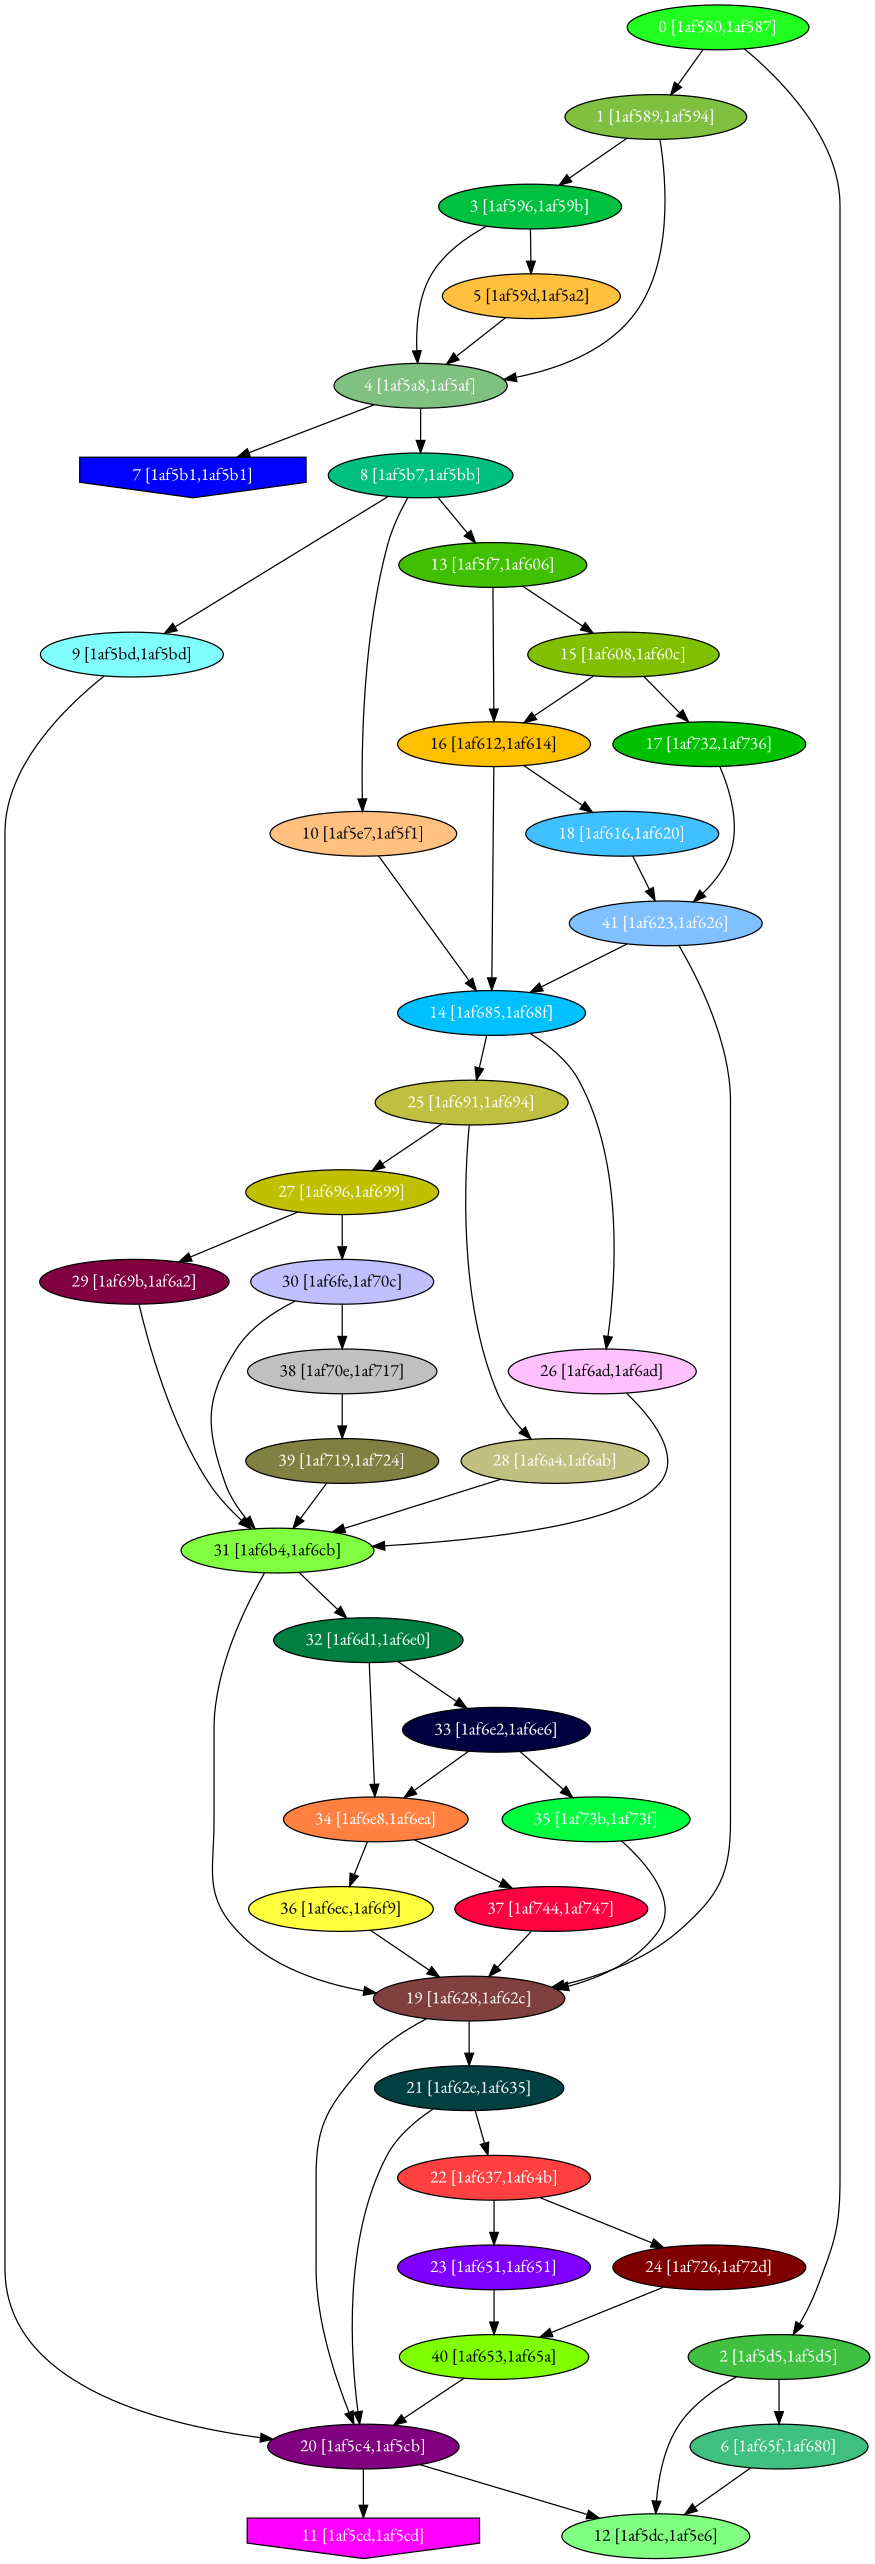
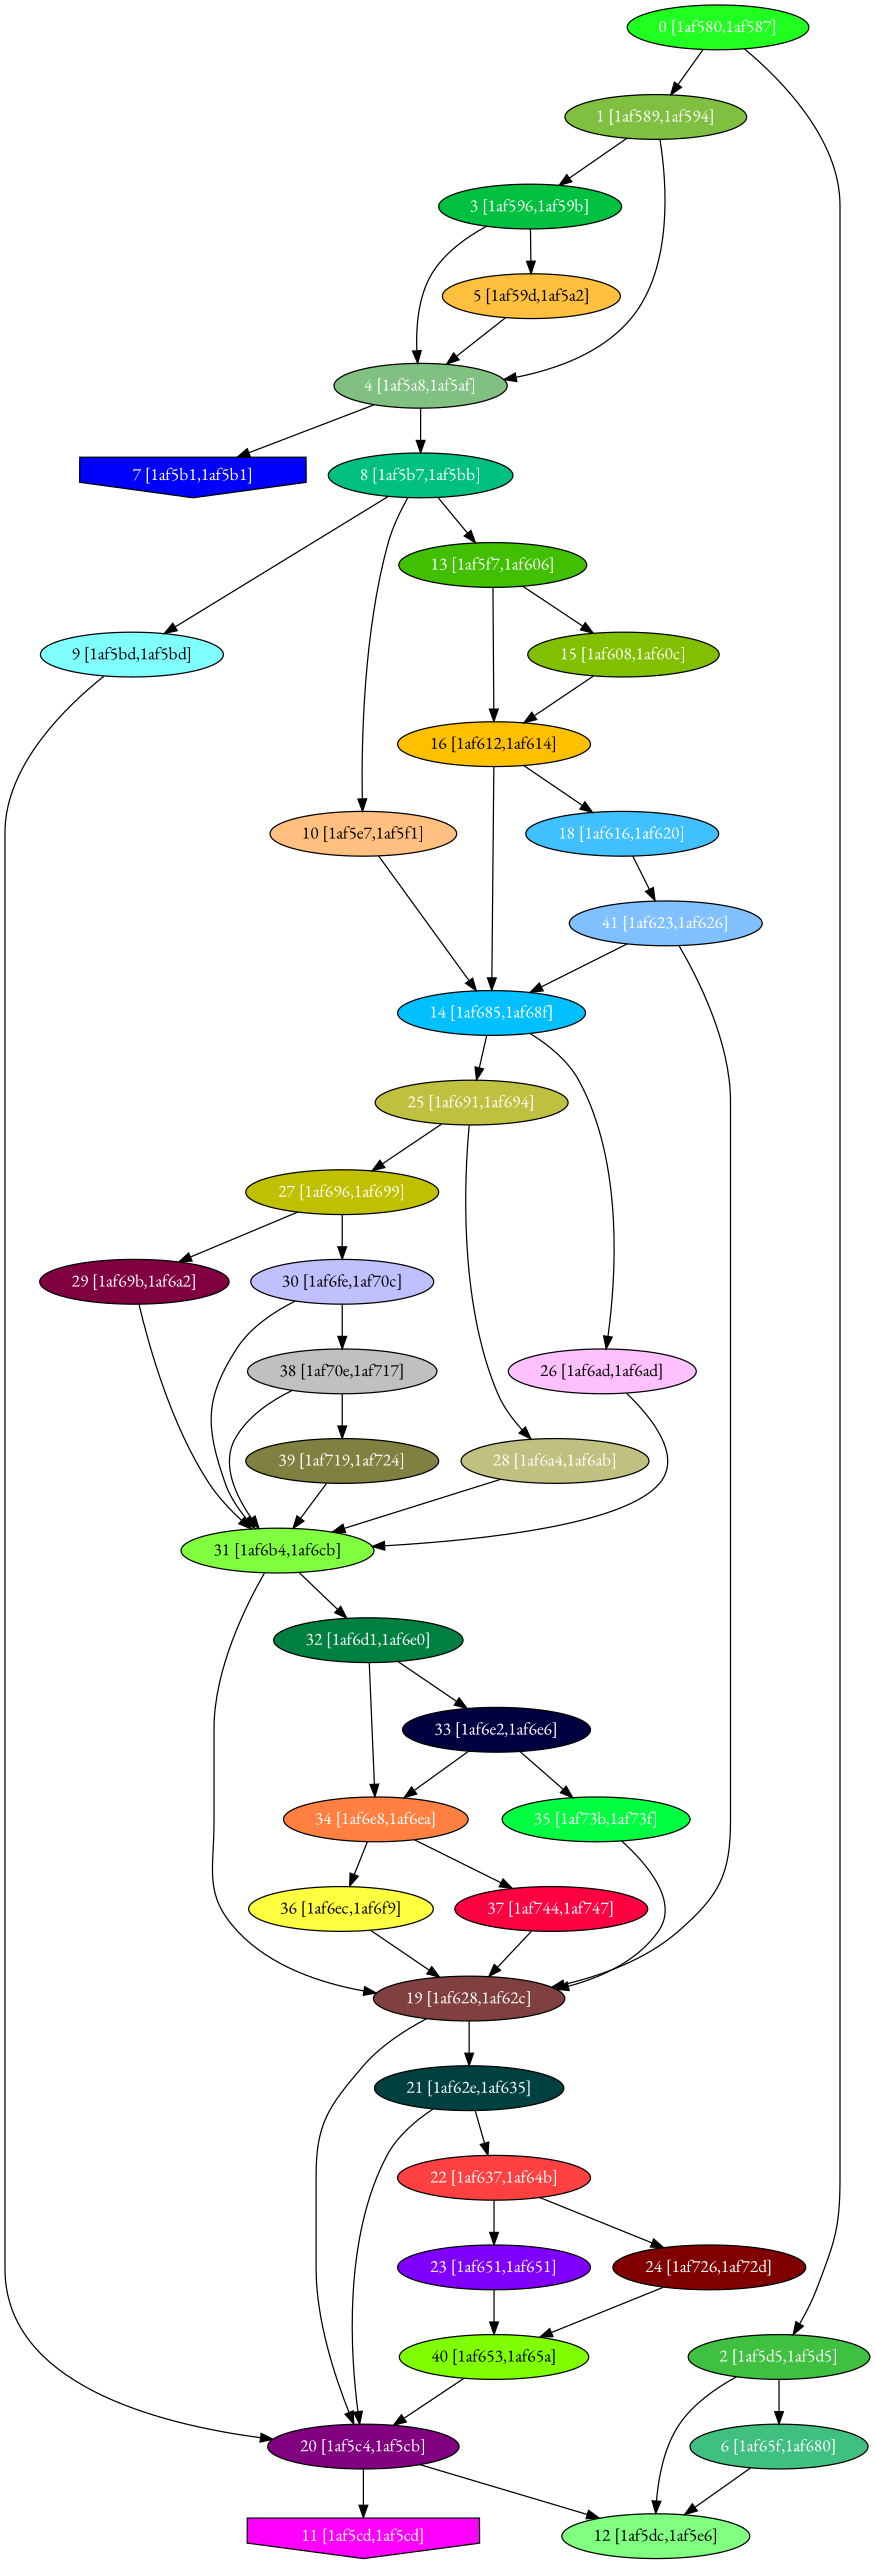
node "17 [1af732,1af736]": removed
edge "38 [1af70e,1af717]" -> "31 [1af6b4,1af6cb]": added
